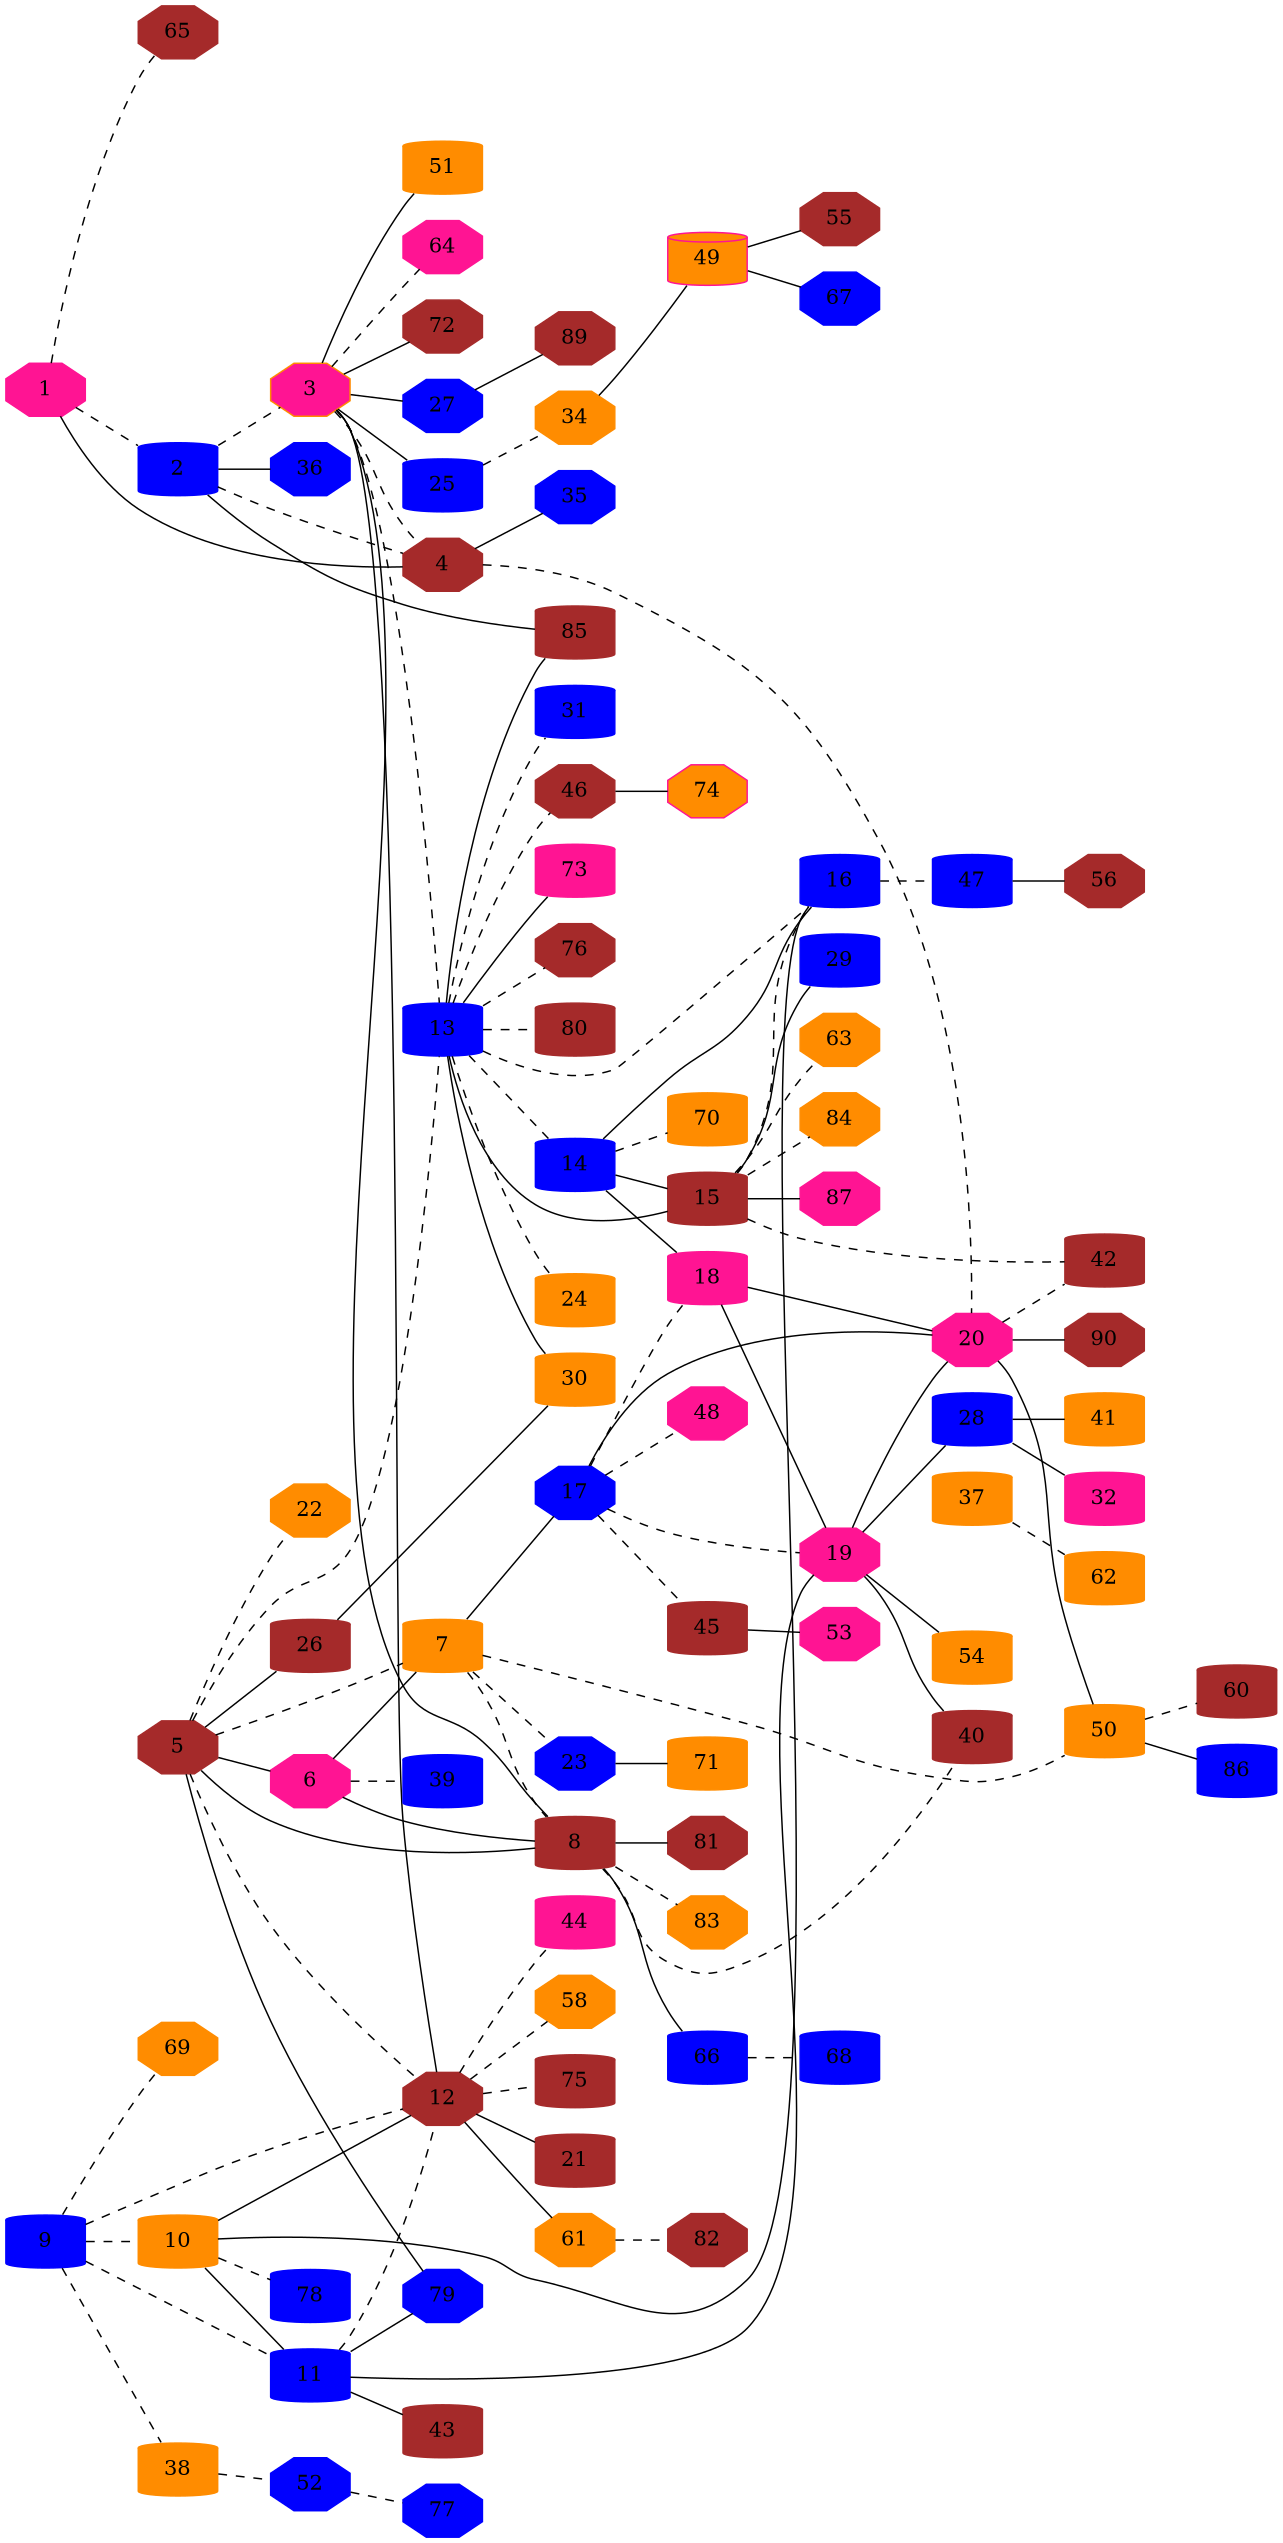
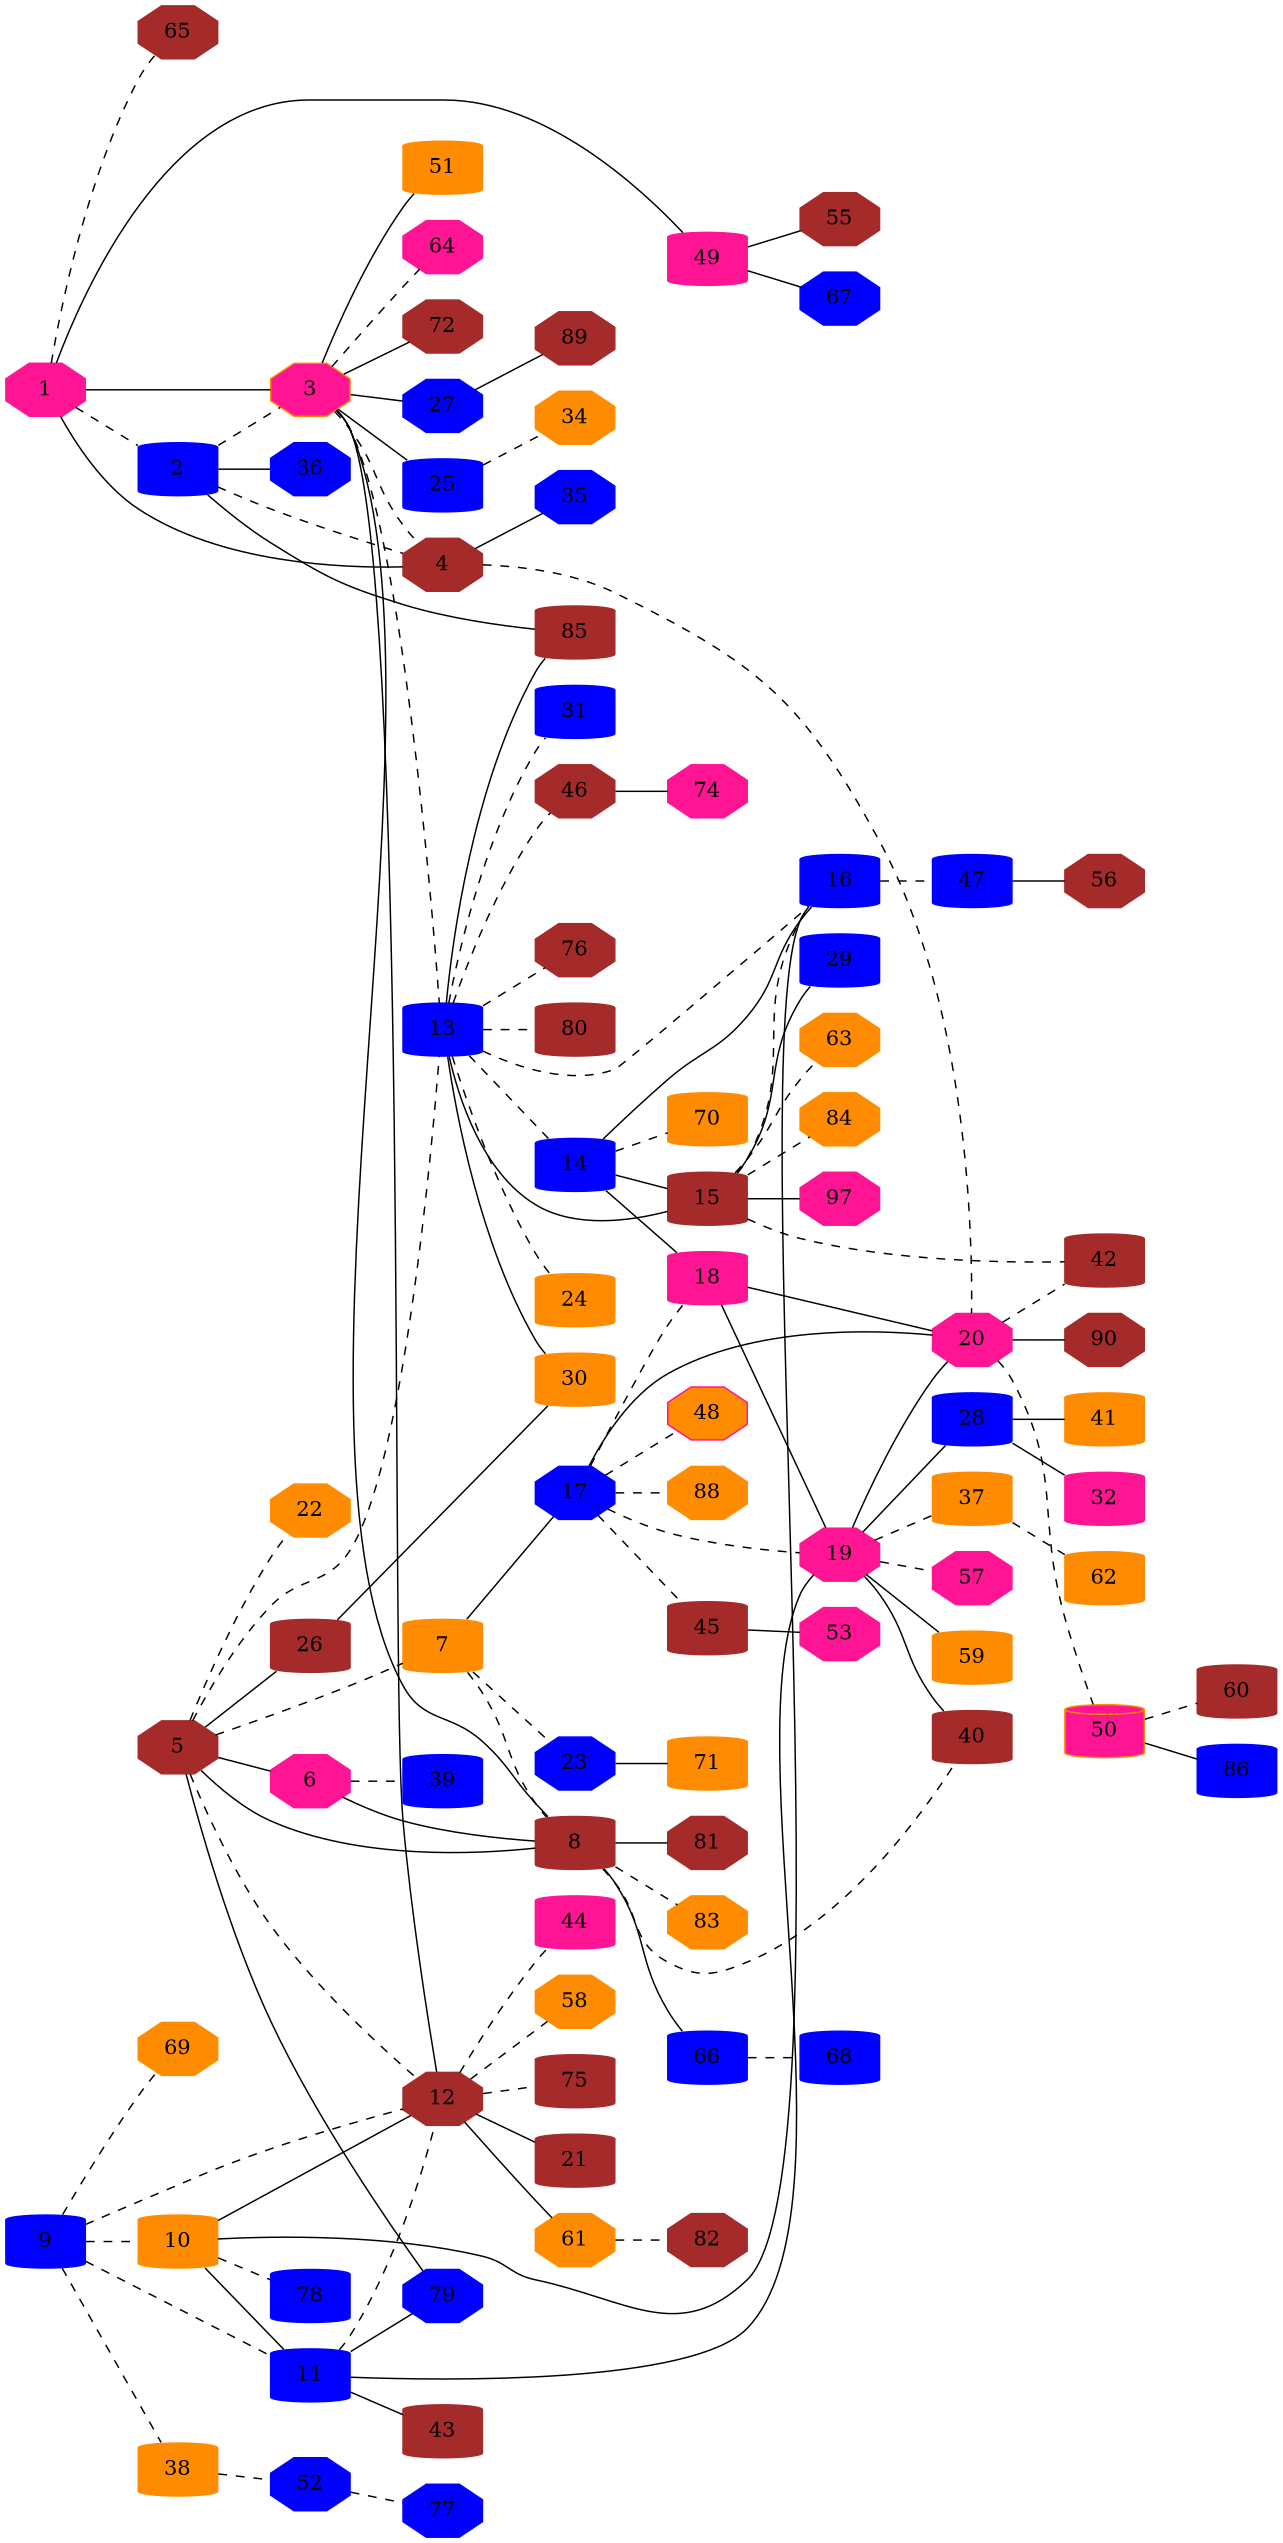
node "49": fillcolor darkorange -> deeppink
edge "49" -- "34": now "49" -- "1"
edge "1" -- "3": added
node "74": fillcolor darkorange -> deeppink
node "73": removed
node "87": label "87" -> "97"
node "48": fillcolor deeppink -> darkorange
node "88": added
edge "37" -- "19": added
edge "20" -- "50": style solid -> dashed
node "57": added
node "54": label "54" -> "59"
edge "7" -- "6": removed
edge "7" -- "50": removed
node "50": fillcolor darkorange -> deeppink
